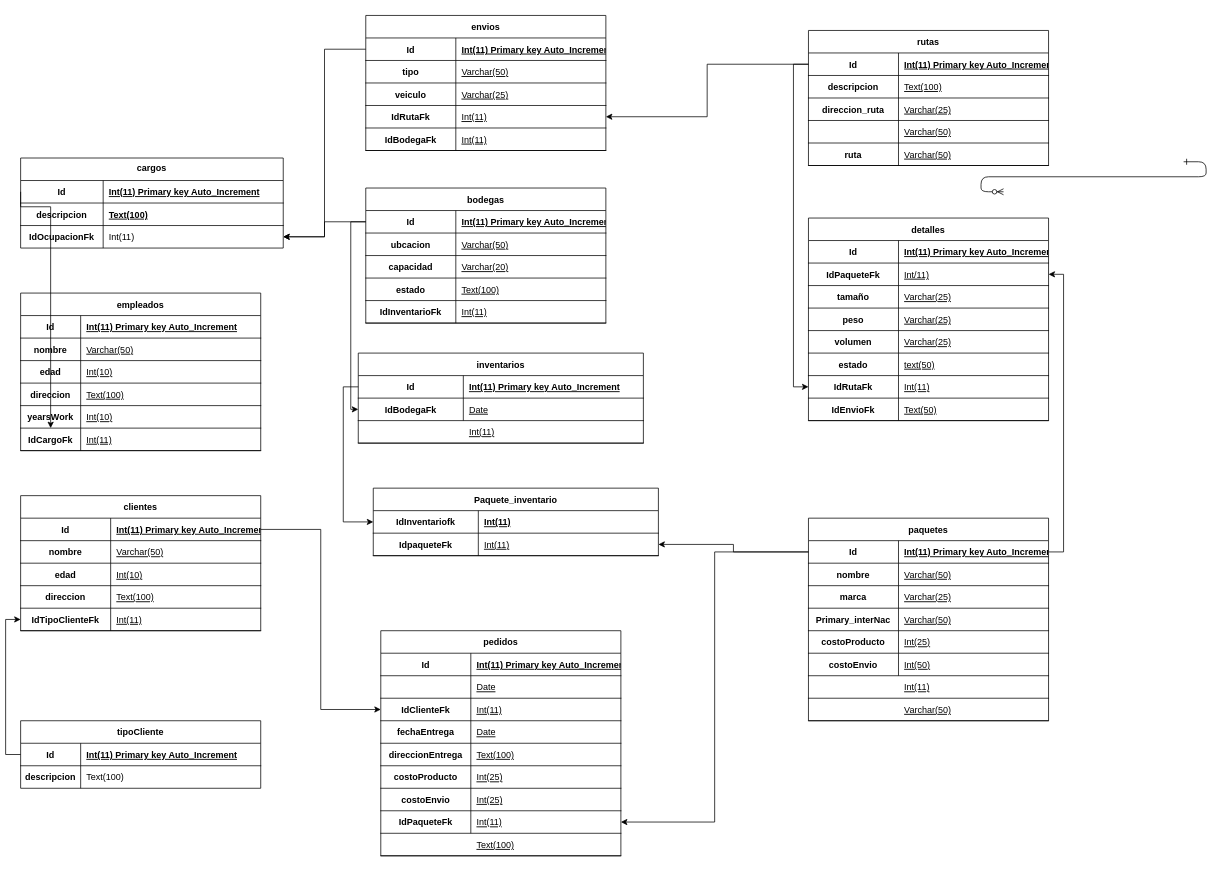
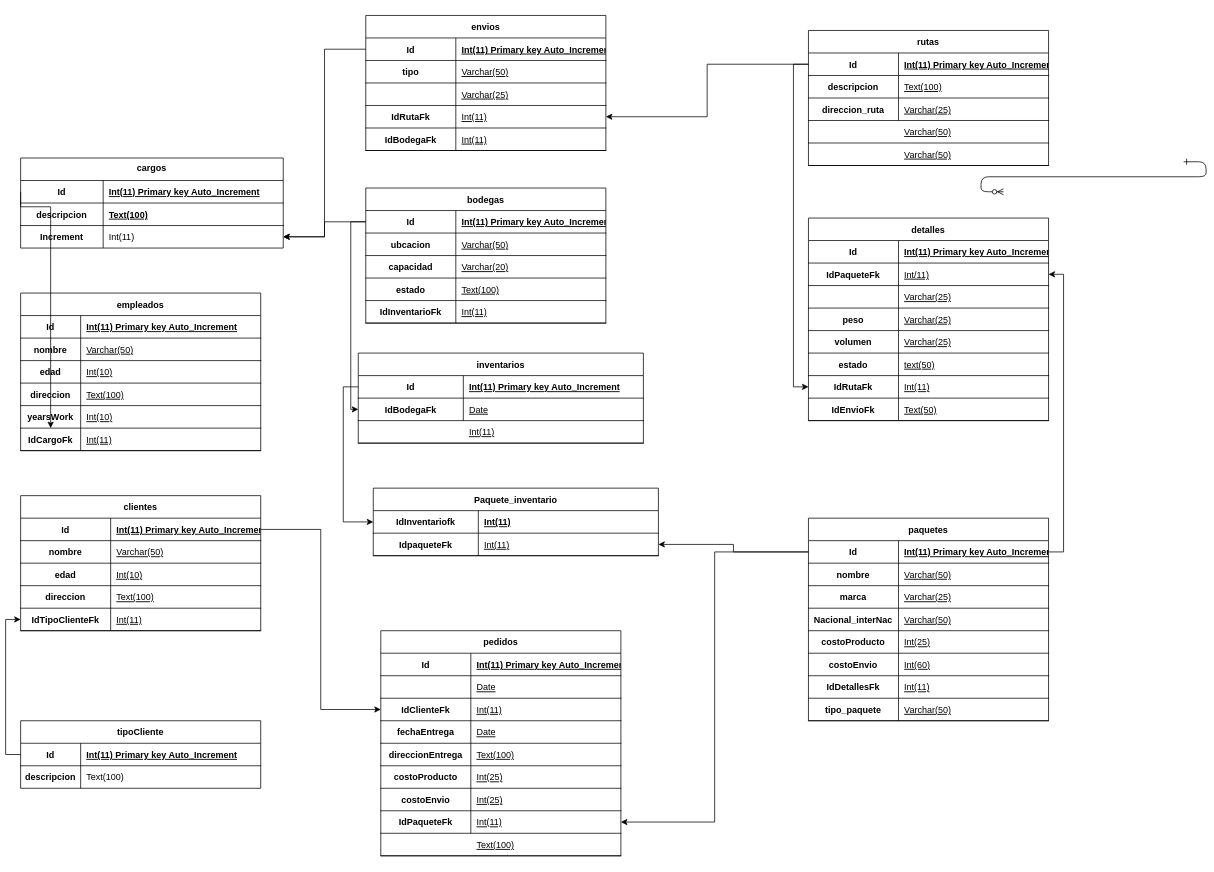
node "veiculo": removed
node "ruta": removed
node "IdOcupacionFk": label "IdOcupacionFk" -> "Increment"
node "tamaño": removed
node "Primary_interNac": label "Primary_interNac" -> "Nacional_interNac"
node "Int(50)": label "Int(50)" -> "Int(60)"
node "IdDetallesFk": added
node "tipo_paquete": added
